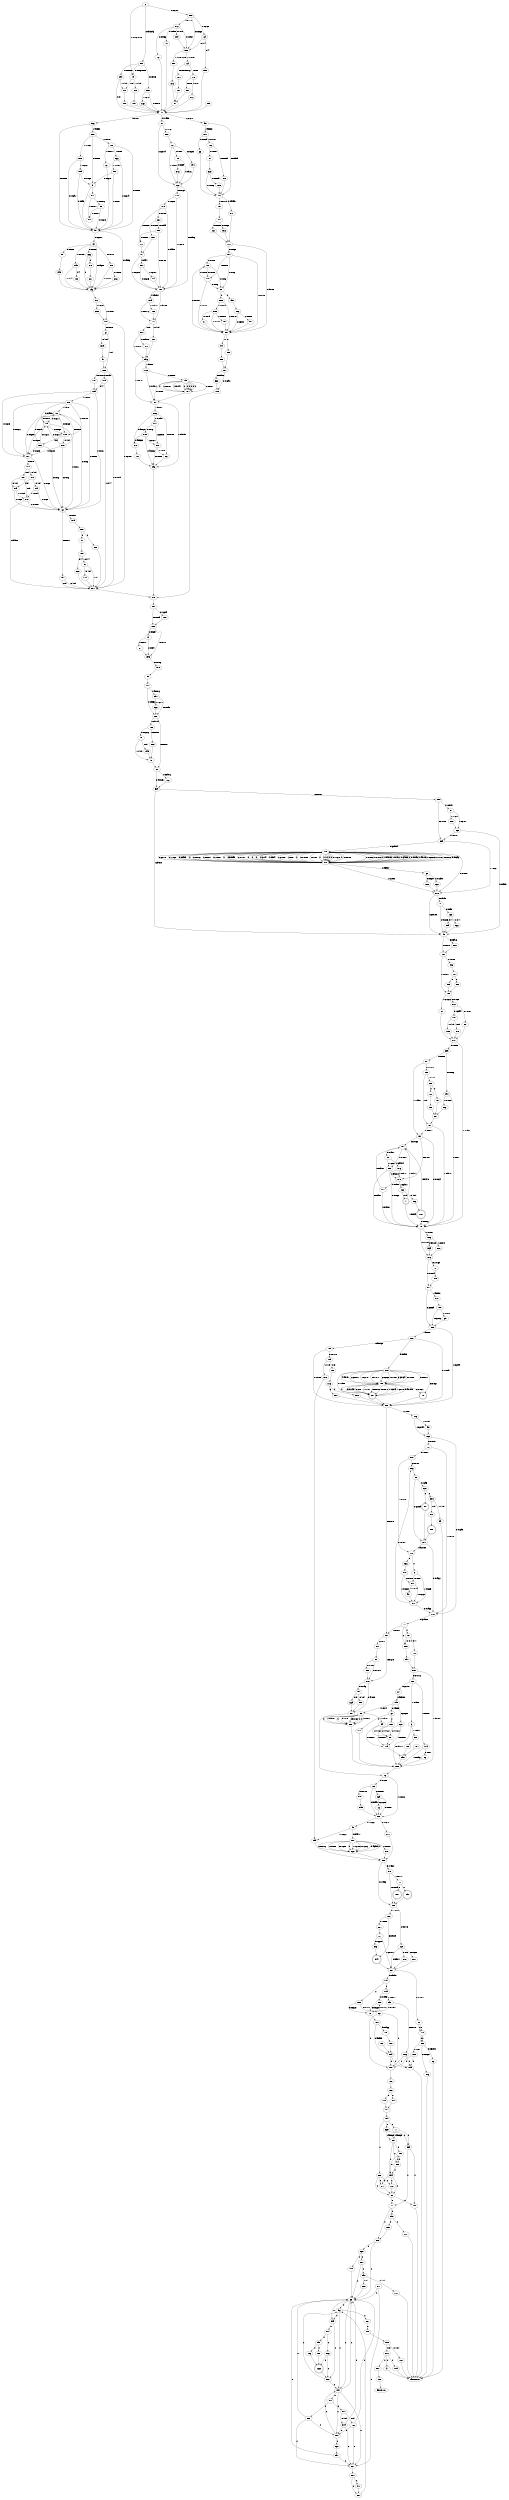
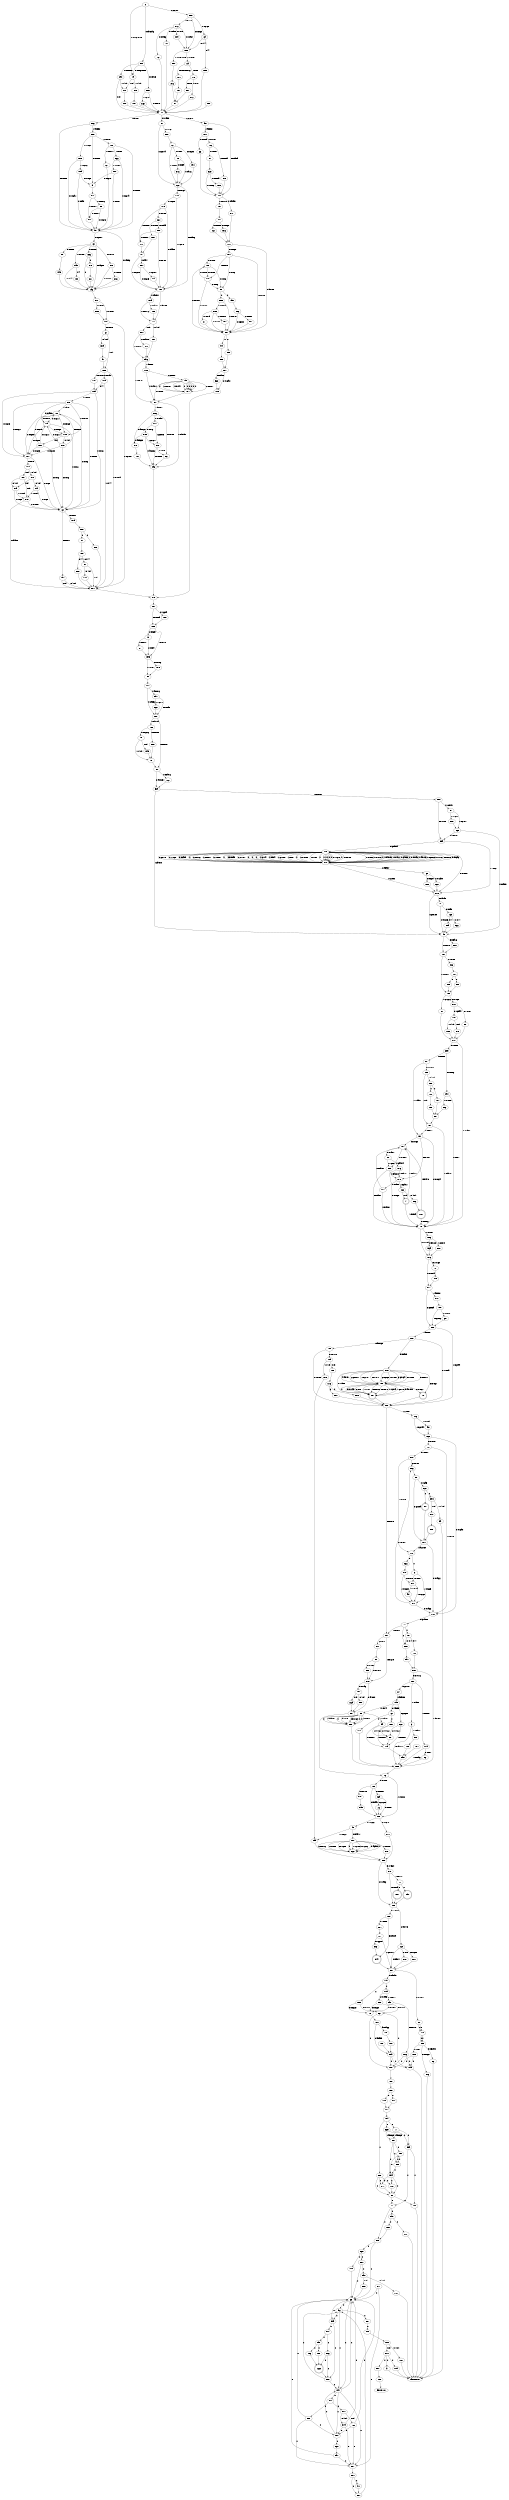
edge "5" -> "93": now "322" -> "93"
edge "398" -> "52": added, label "1.4148"
edge "367" -> "150": reversed
